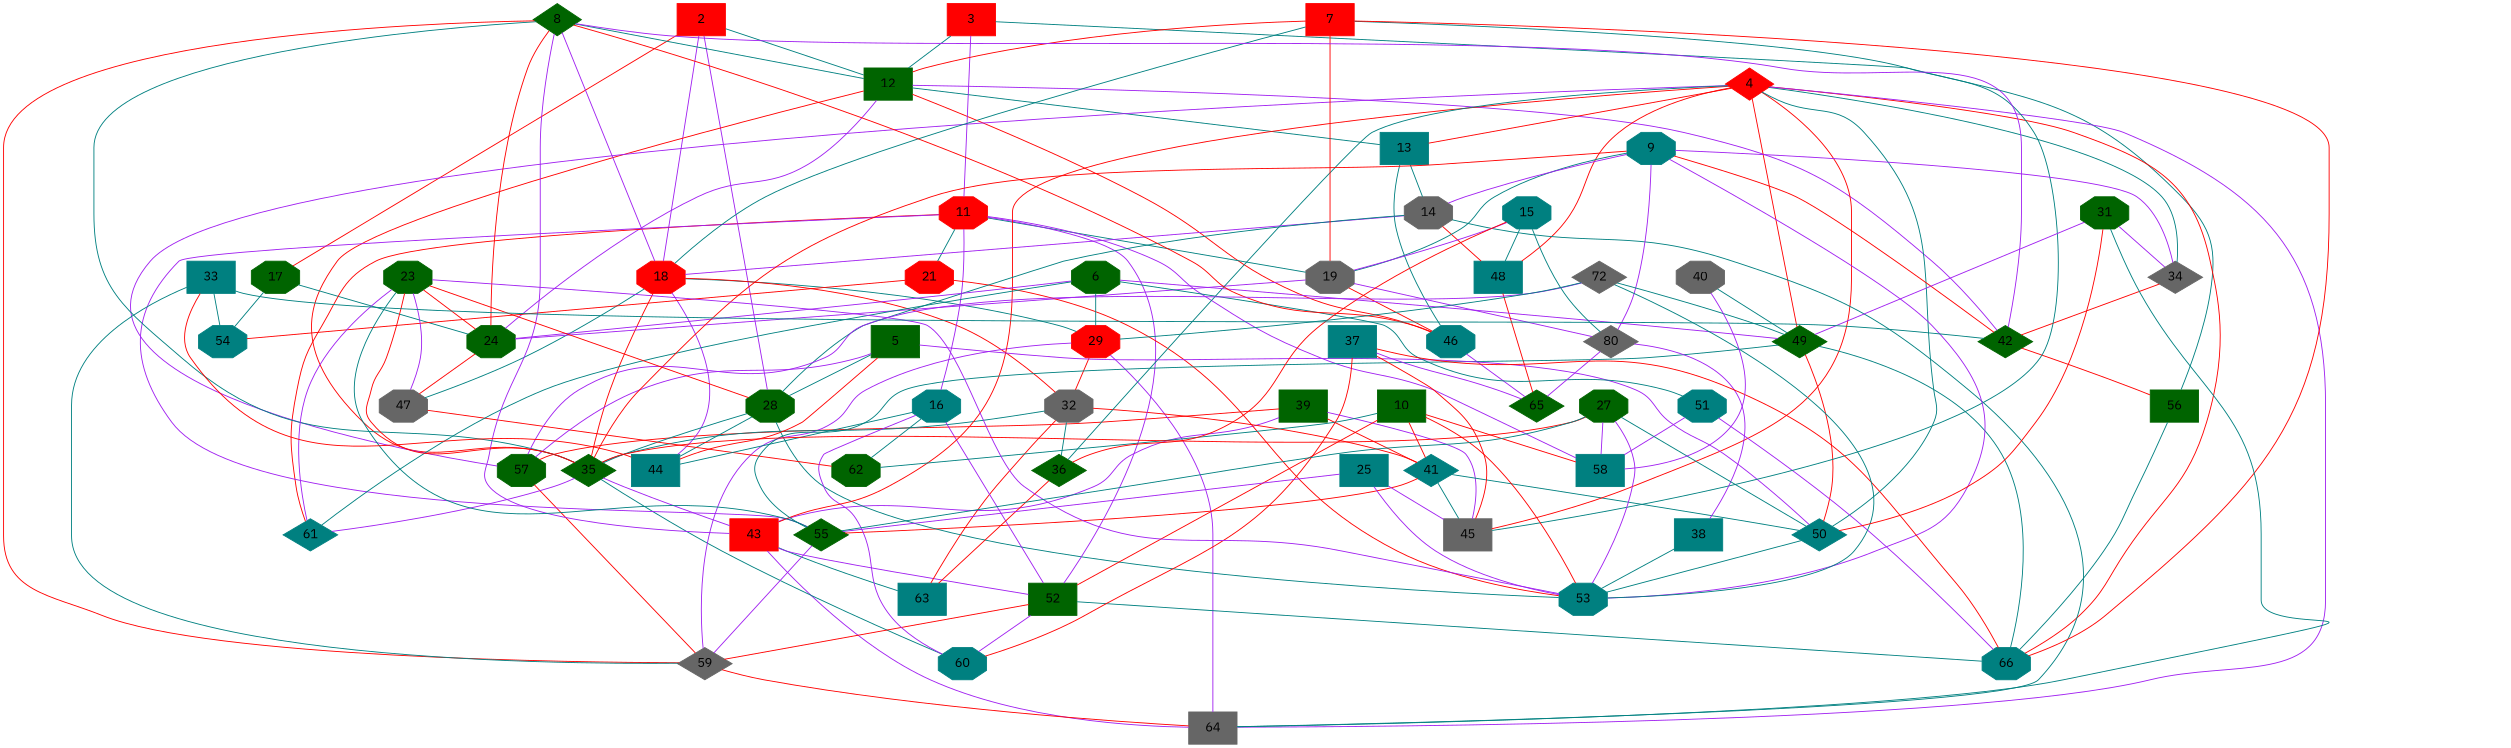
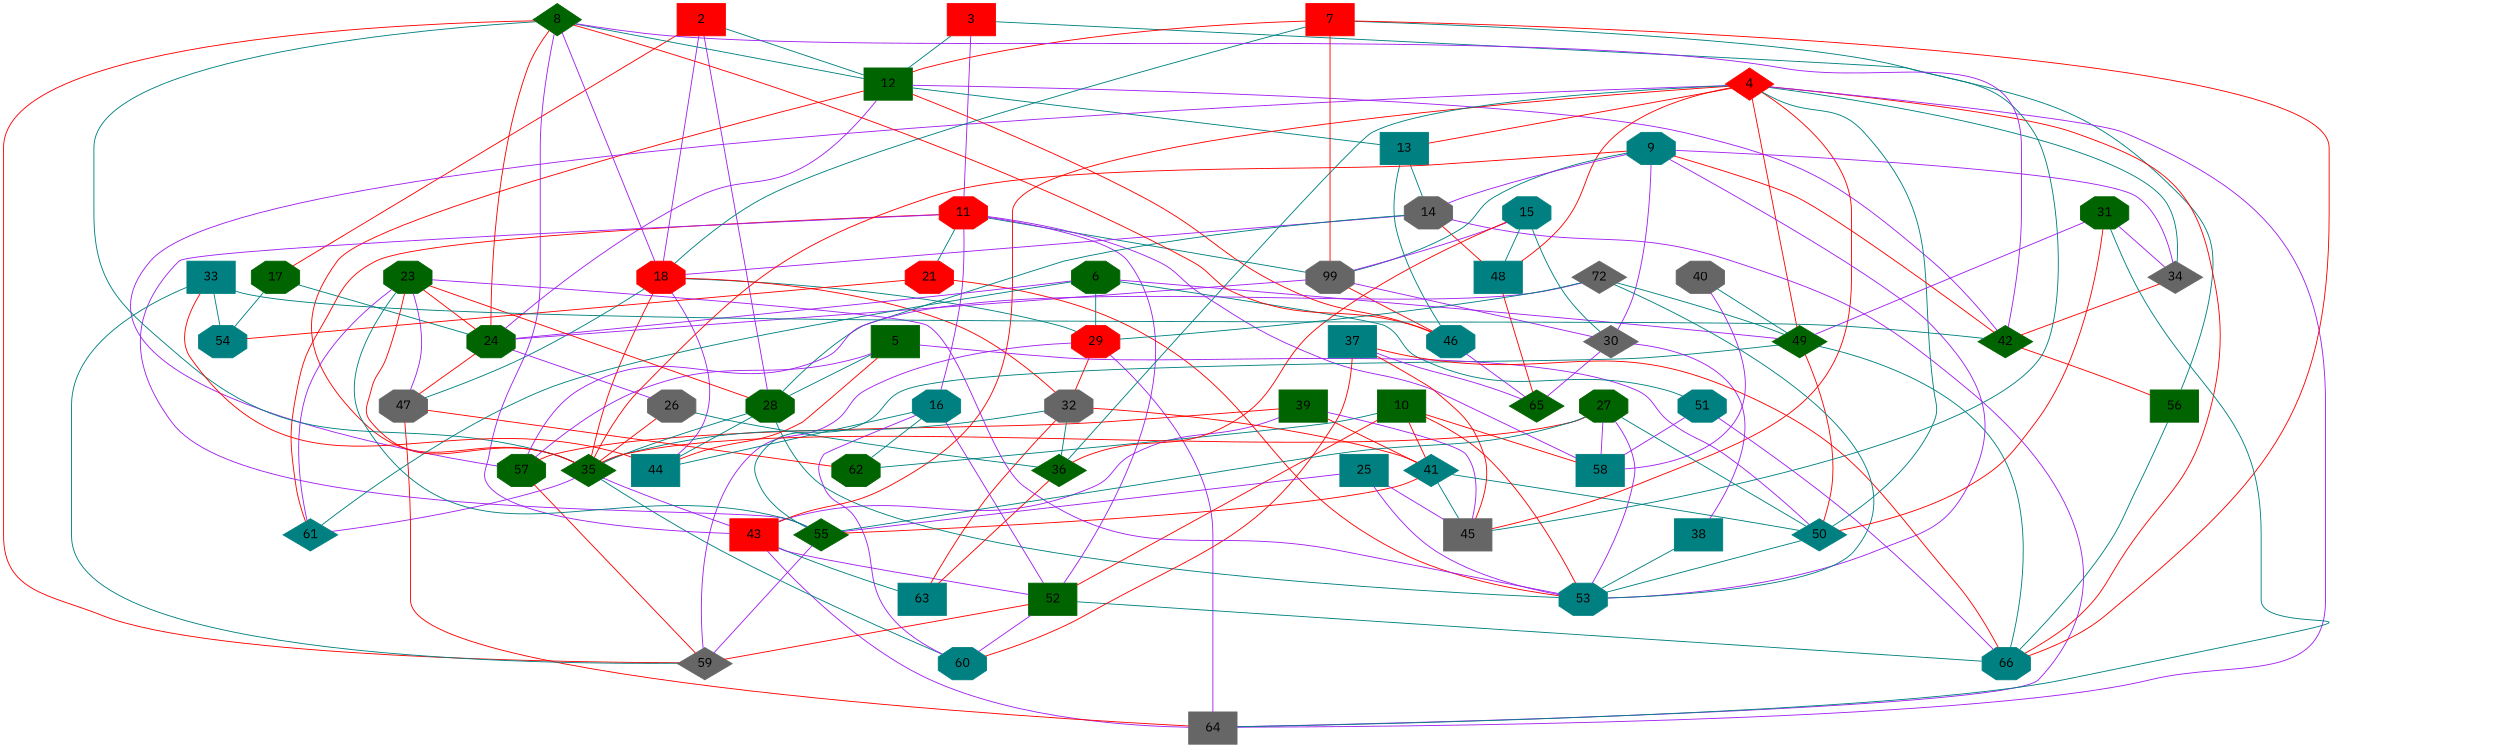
node "19": label "19" -> "99"
node "80": label "80" -> "30"
node "26": added
edge "14" -- "64": color teal -> purple
edge "59" -- "64": now "47" -- "64"
